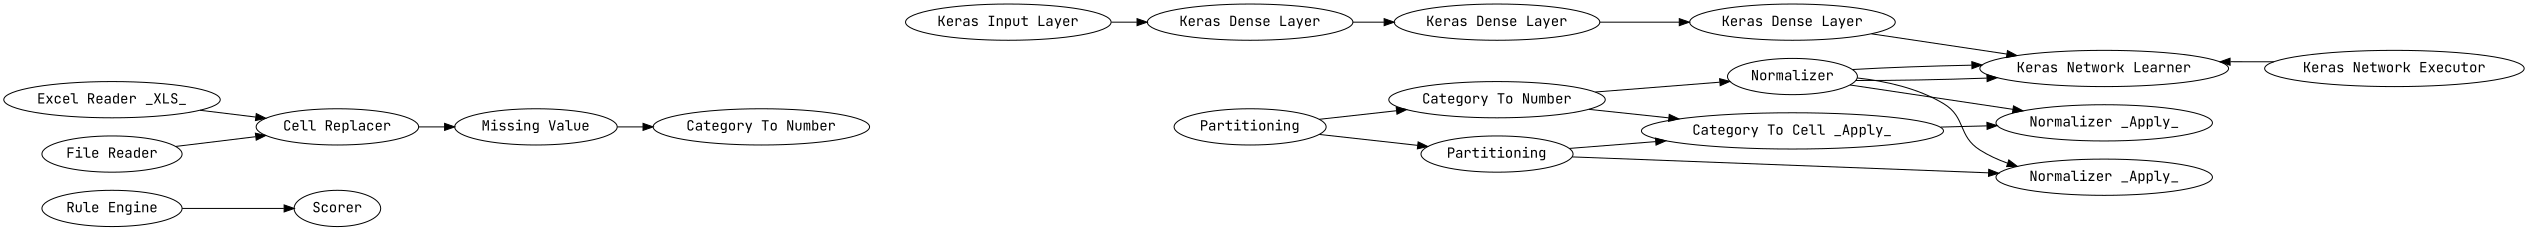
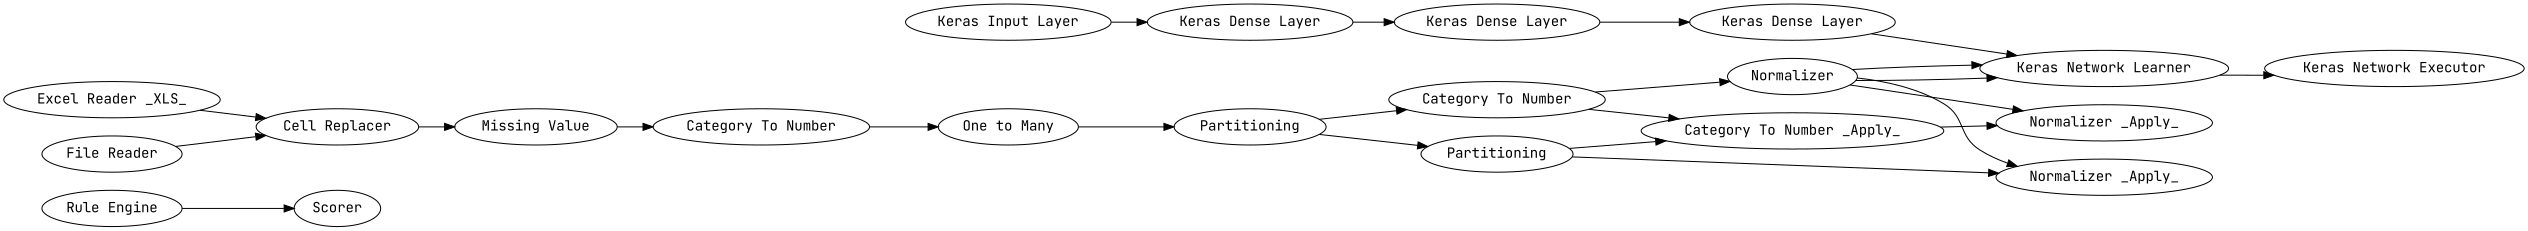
edge "Keras Network Executor" -> "Keras Network Learner": reversed
node "One to Many": added
node "Category To Cell _Apply_": label "Category To Cell _Apply_" -> "Category To Number _Apply_"
